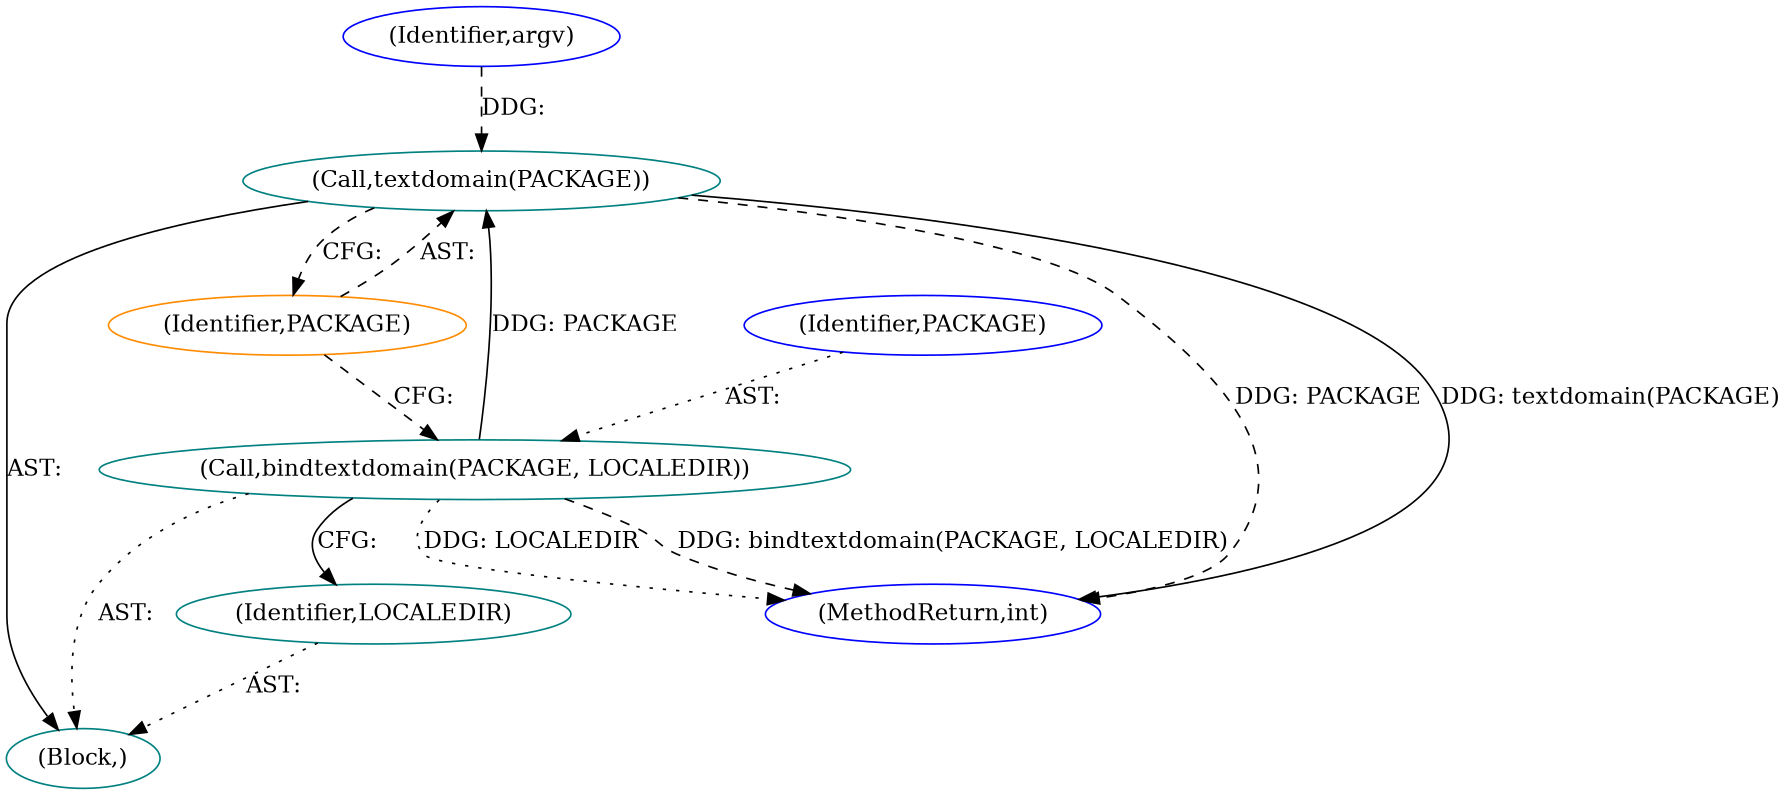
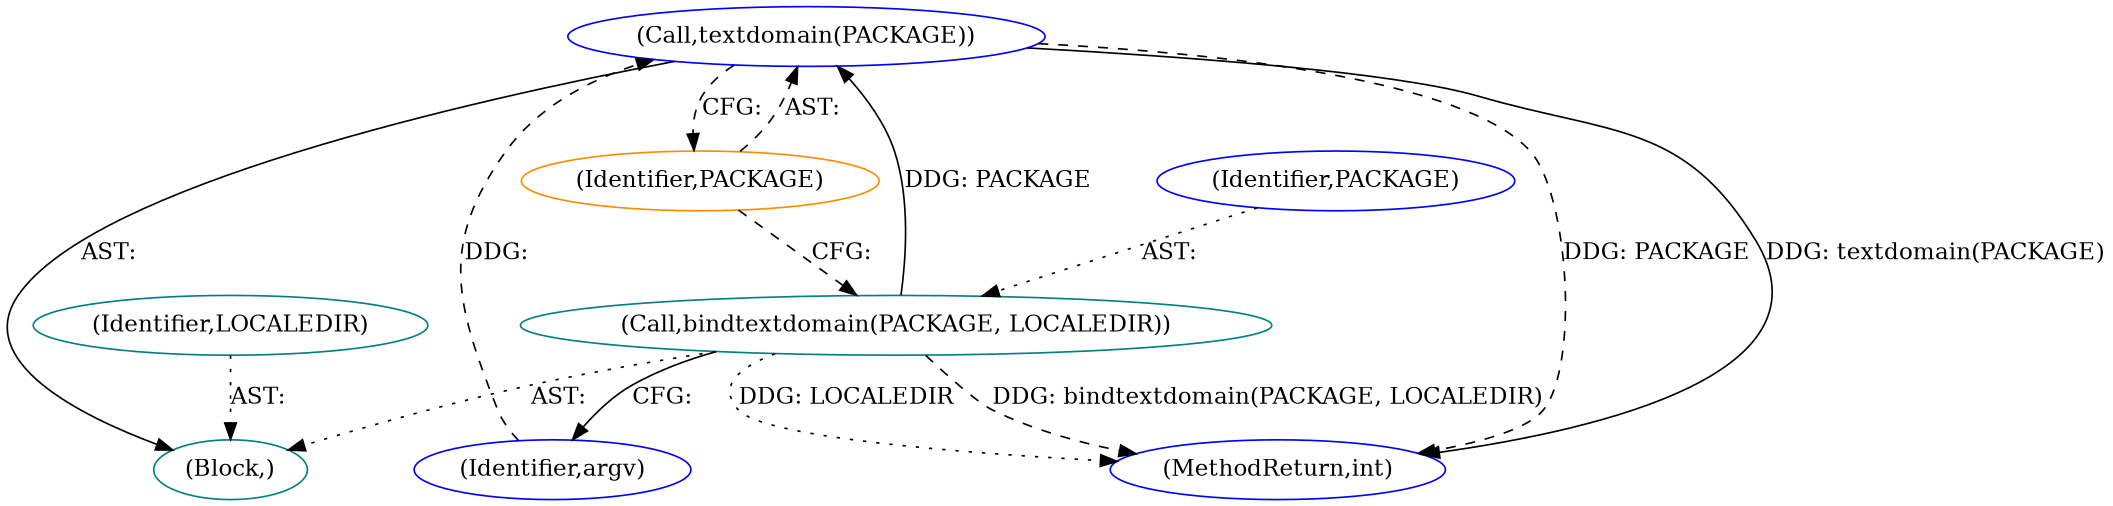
node "(Call,textdomain(PACKAGE))": color teal -> blue
edge "(Call,bindtextdomain(PACKAGE, LOCALEDIR))" -> "(Identifier,LOCALEDIR)": now "(Call,bindtextdomain(PACKAGE, LOCALEDIR))" -> "(Identifier,argv)"
